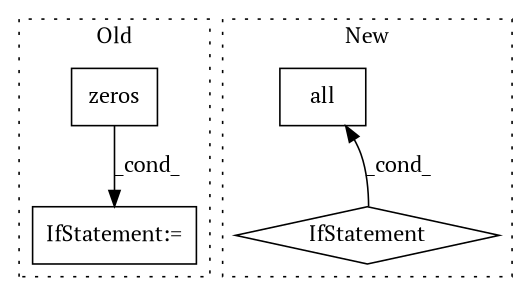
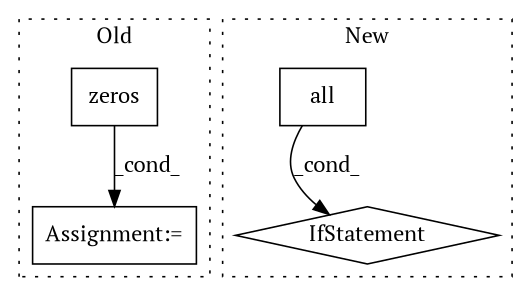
edge "IfStatement" -> "all": reversed
node "IfStatement:=": label "IfStatement:=" -> "Assignment:="
